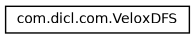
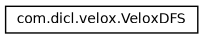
node "com.dicl.com.VeloxDFS": label "com.dicl.com.VeloxDFS" -> "com.dicl.velox.VeloxDFS"
